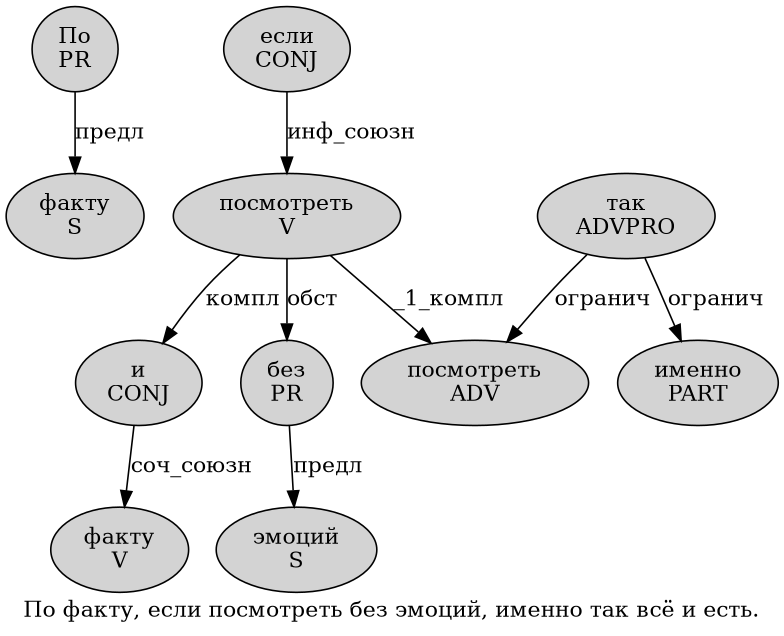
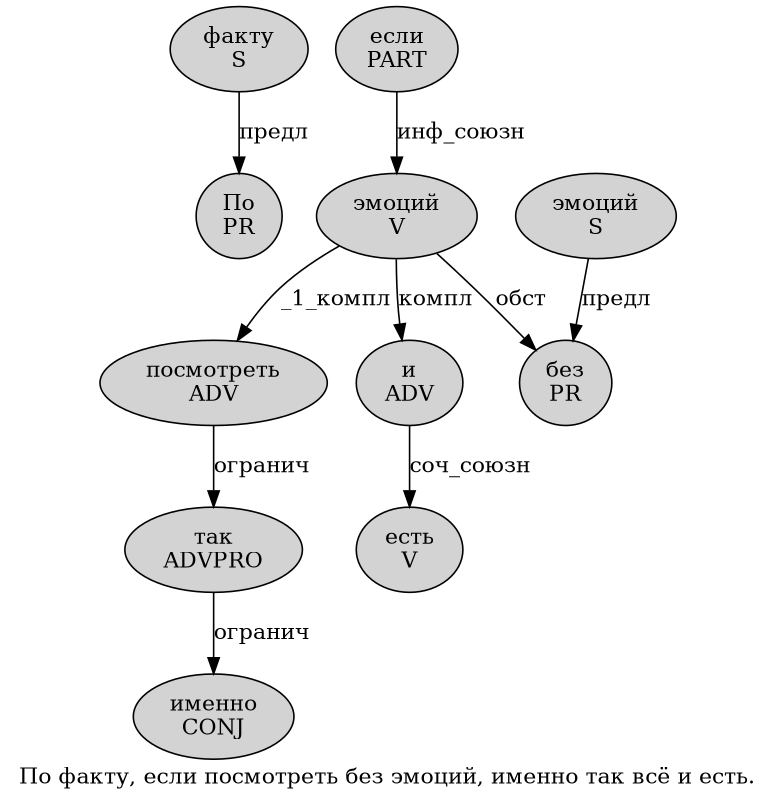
node "если CONJ": label "если CONJ" -> "если PART"
edge "По PR" -> "факту S": reversed
node "посмотреть V": label "посмотреть V" -> "эмоций V"
edge "так ADVPRO" -> "посмотреть ADV": reversed
node "и CONJ": label "и CONJ" -> "и ADV"
node "именно PART": label "именно PART" -> "именно CONJ"
edge "без PR" -> "эмоций S": reversed
node "факту V": label "факту V" -> "есть V"
